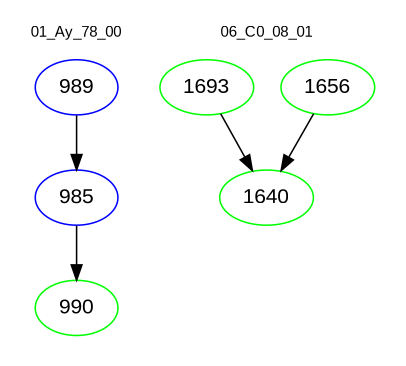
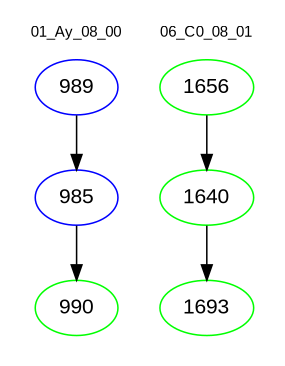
cluster "01_Ay_78_00": label "01_Ay_78_00" -> "01_Ay_08_00"
edge "1693" -> "1640": reversed
